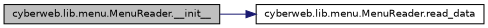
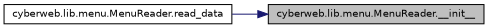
edge "cyberweb.lib.menu.MenuReader.__init__" -> "cyberweb.lib.menu.MenuReader.read_data": reversed
